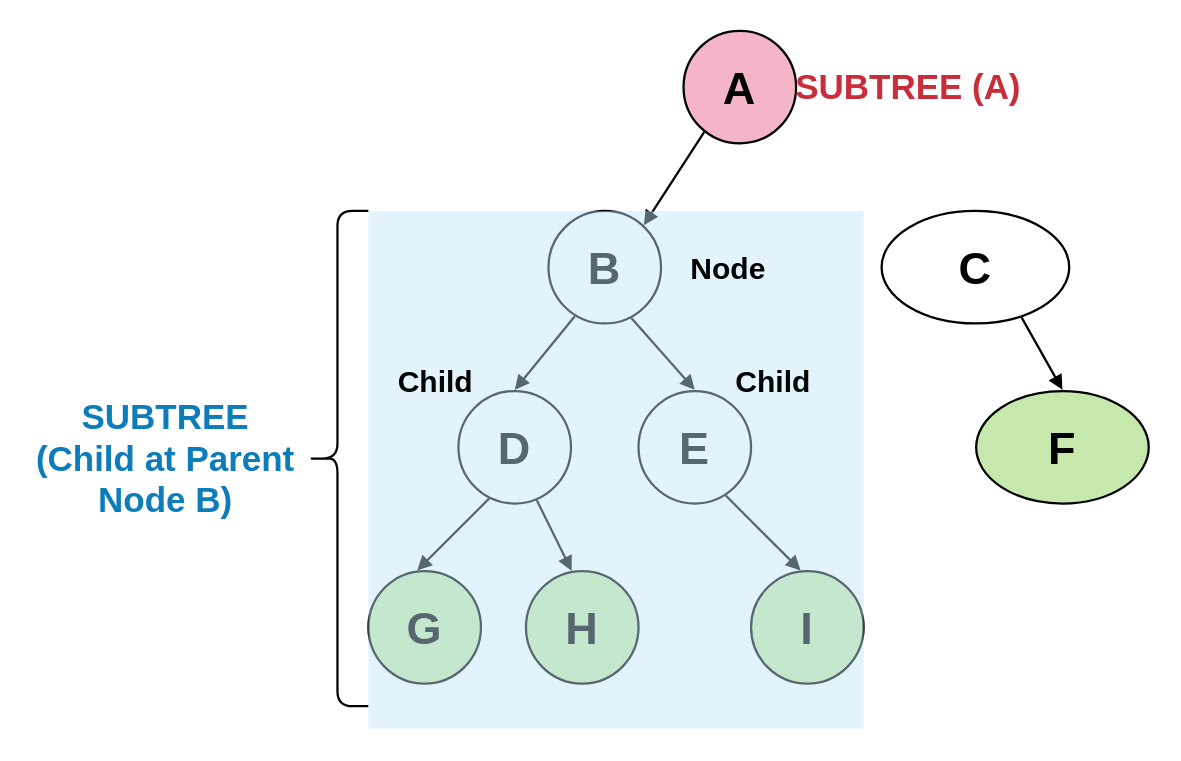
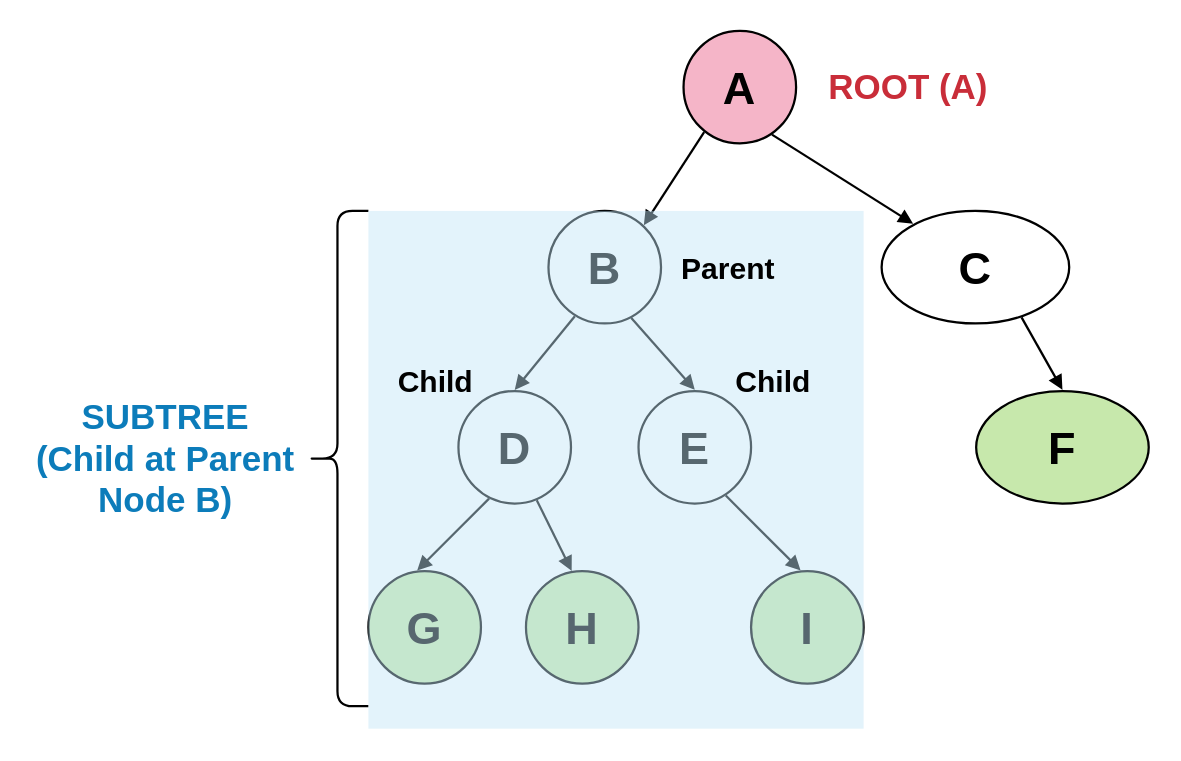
node "SUBTREE (A)": label "SUBTREE (A)" -> "ROOT (A)"
edge "A" -> "C": added
node "Node": label "Node" -> "Parent"
